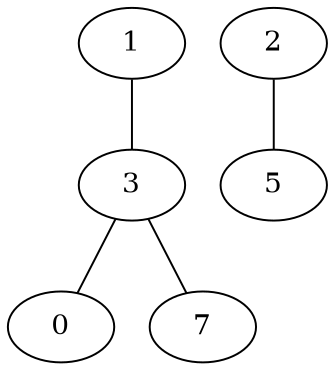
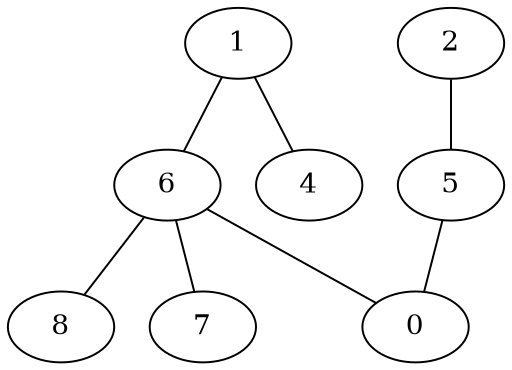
node "3": label "3" -> "6"
node "4": added
edge "5" -- "0": added
node "8": added
